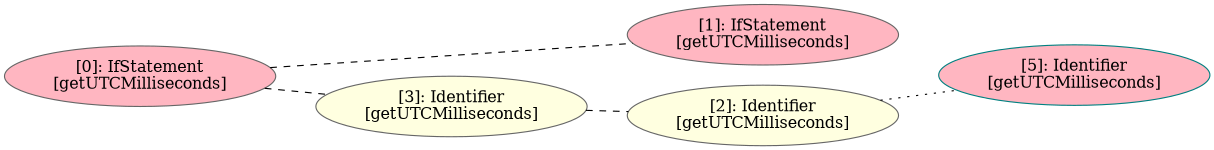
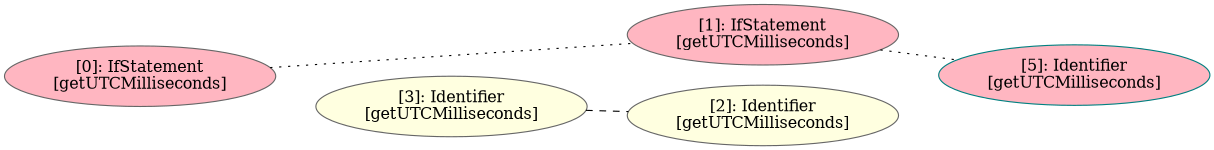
edge "[1]: IfStatement [getUTCMilliseconds]" -- "[0]: IfStatement [getUTCMilliseconds]": style dashed -> dotted
edge "[0]: IfStatement [getUTCMilliseconds]" -- "[3]: Identifier [getUTCMilliseconds]": removed
edge "[5]: Identifier [getUTCMilliseconds]" -- "[2]: Identifier [getUTCMilliseconds]": now "[5]: Identifier [getUTCMilliseconds]" -- "[1]: IfStatement [getUTCMilliseconds]"
